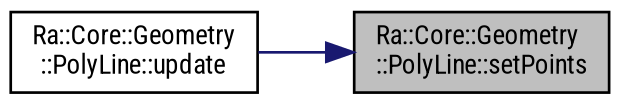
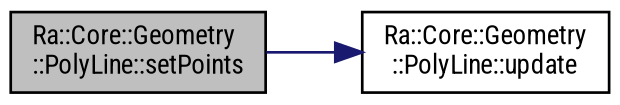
edge "Ra::Core::Geometry ::PolyLine::update" -> "Ra::Core::Geometry ::PolyLine::setPoints": reversed
